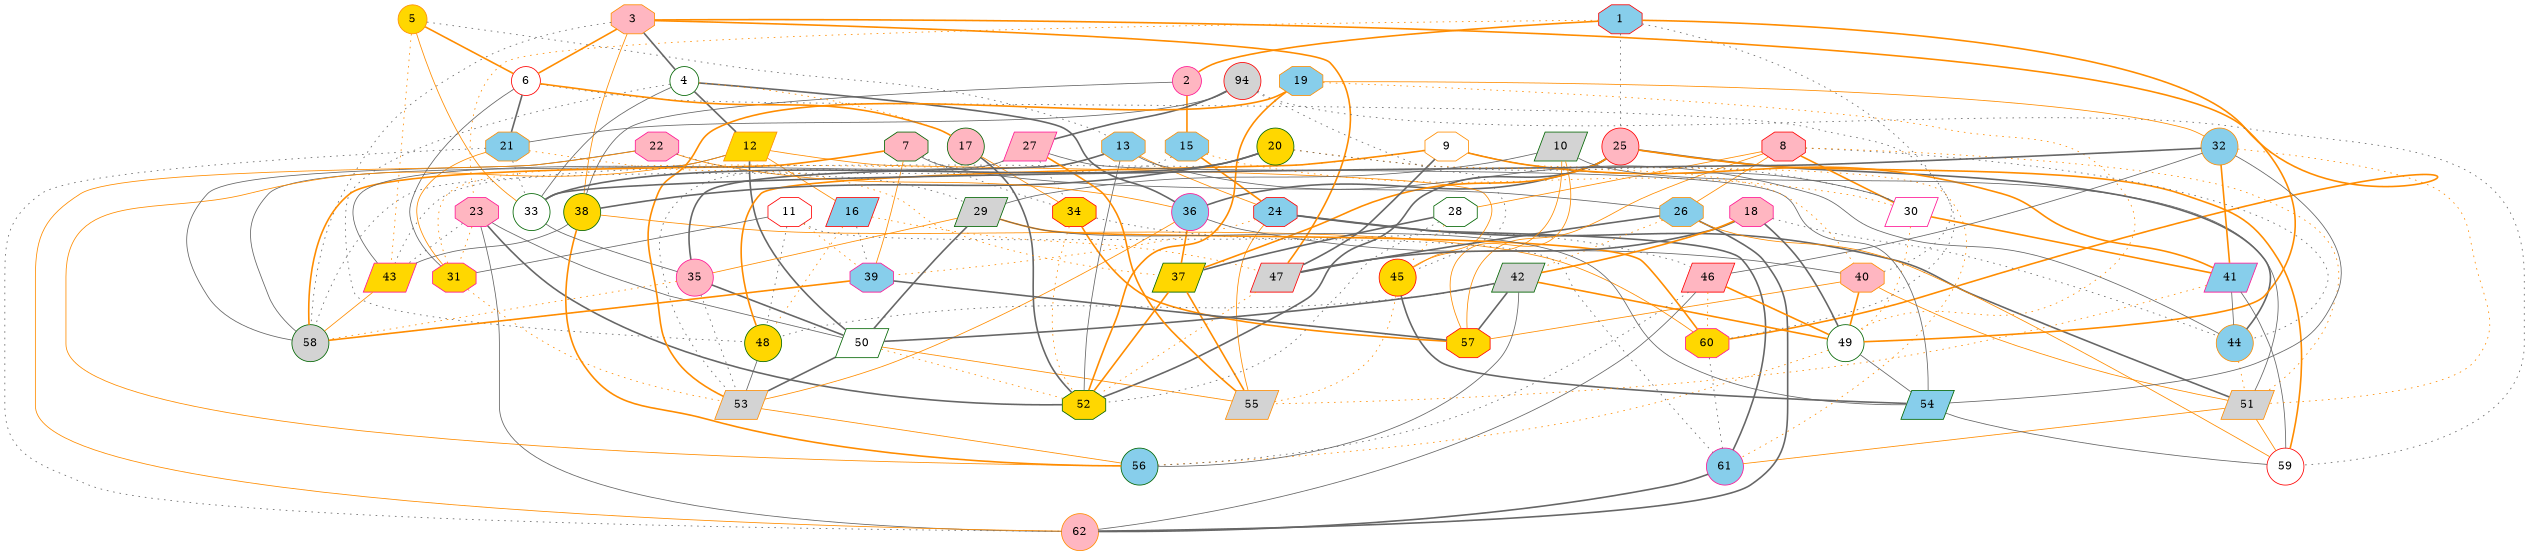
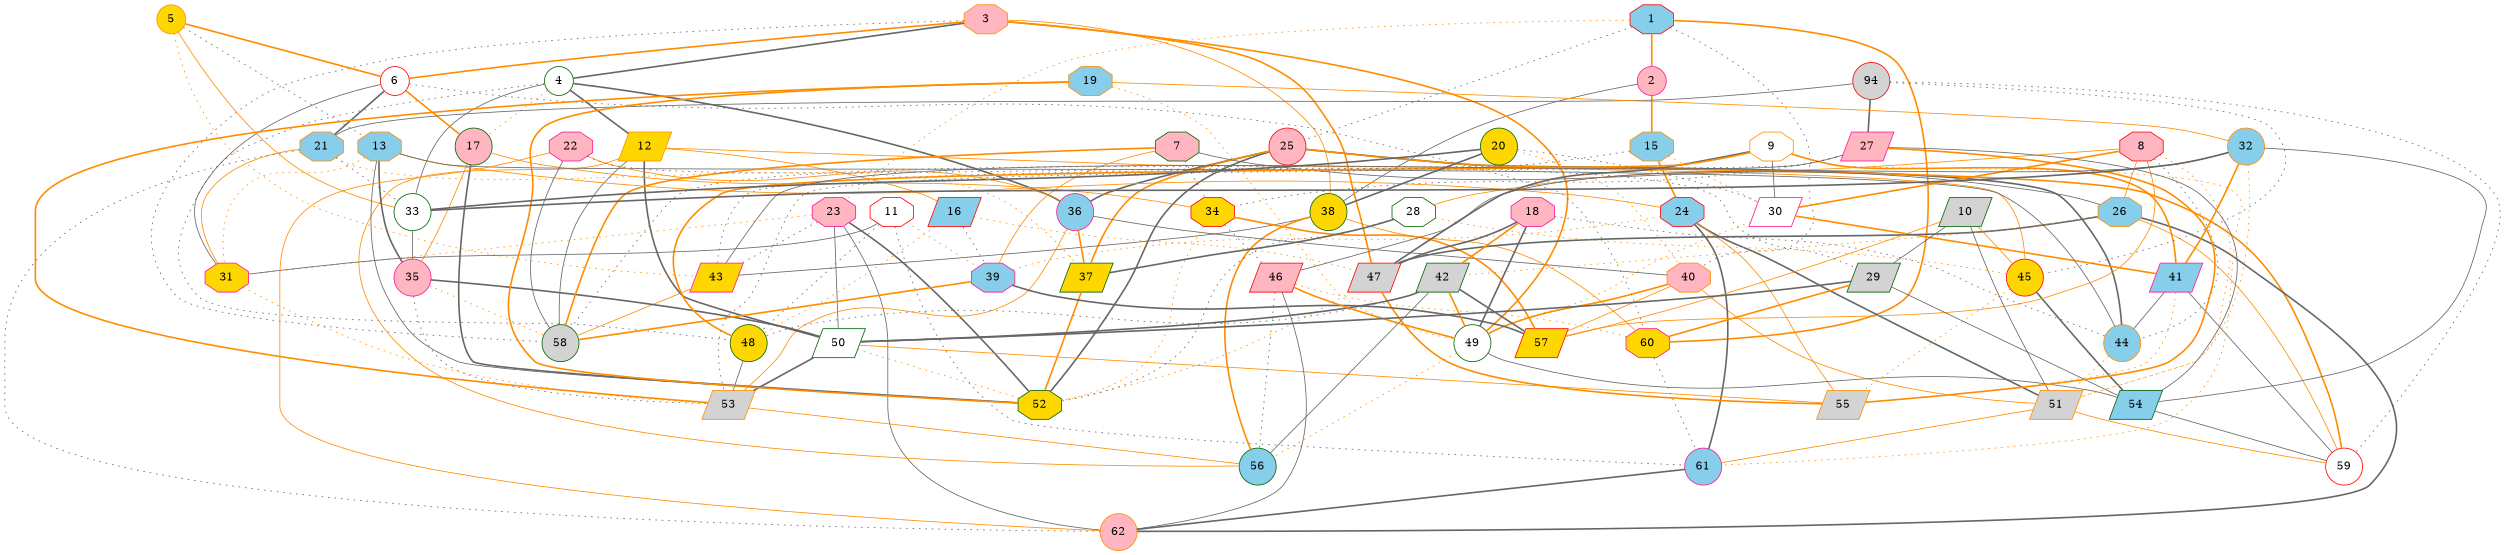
edge "29" -- "35": now "17" -- "35"
edge "37" -- "55": now "47" -- "55"
node "57": shape octagon -> parallelogram
